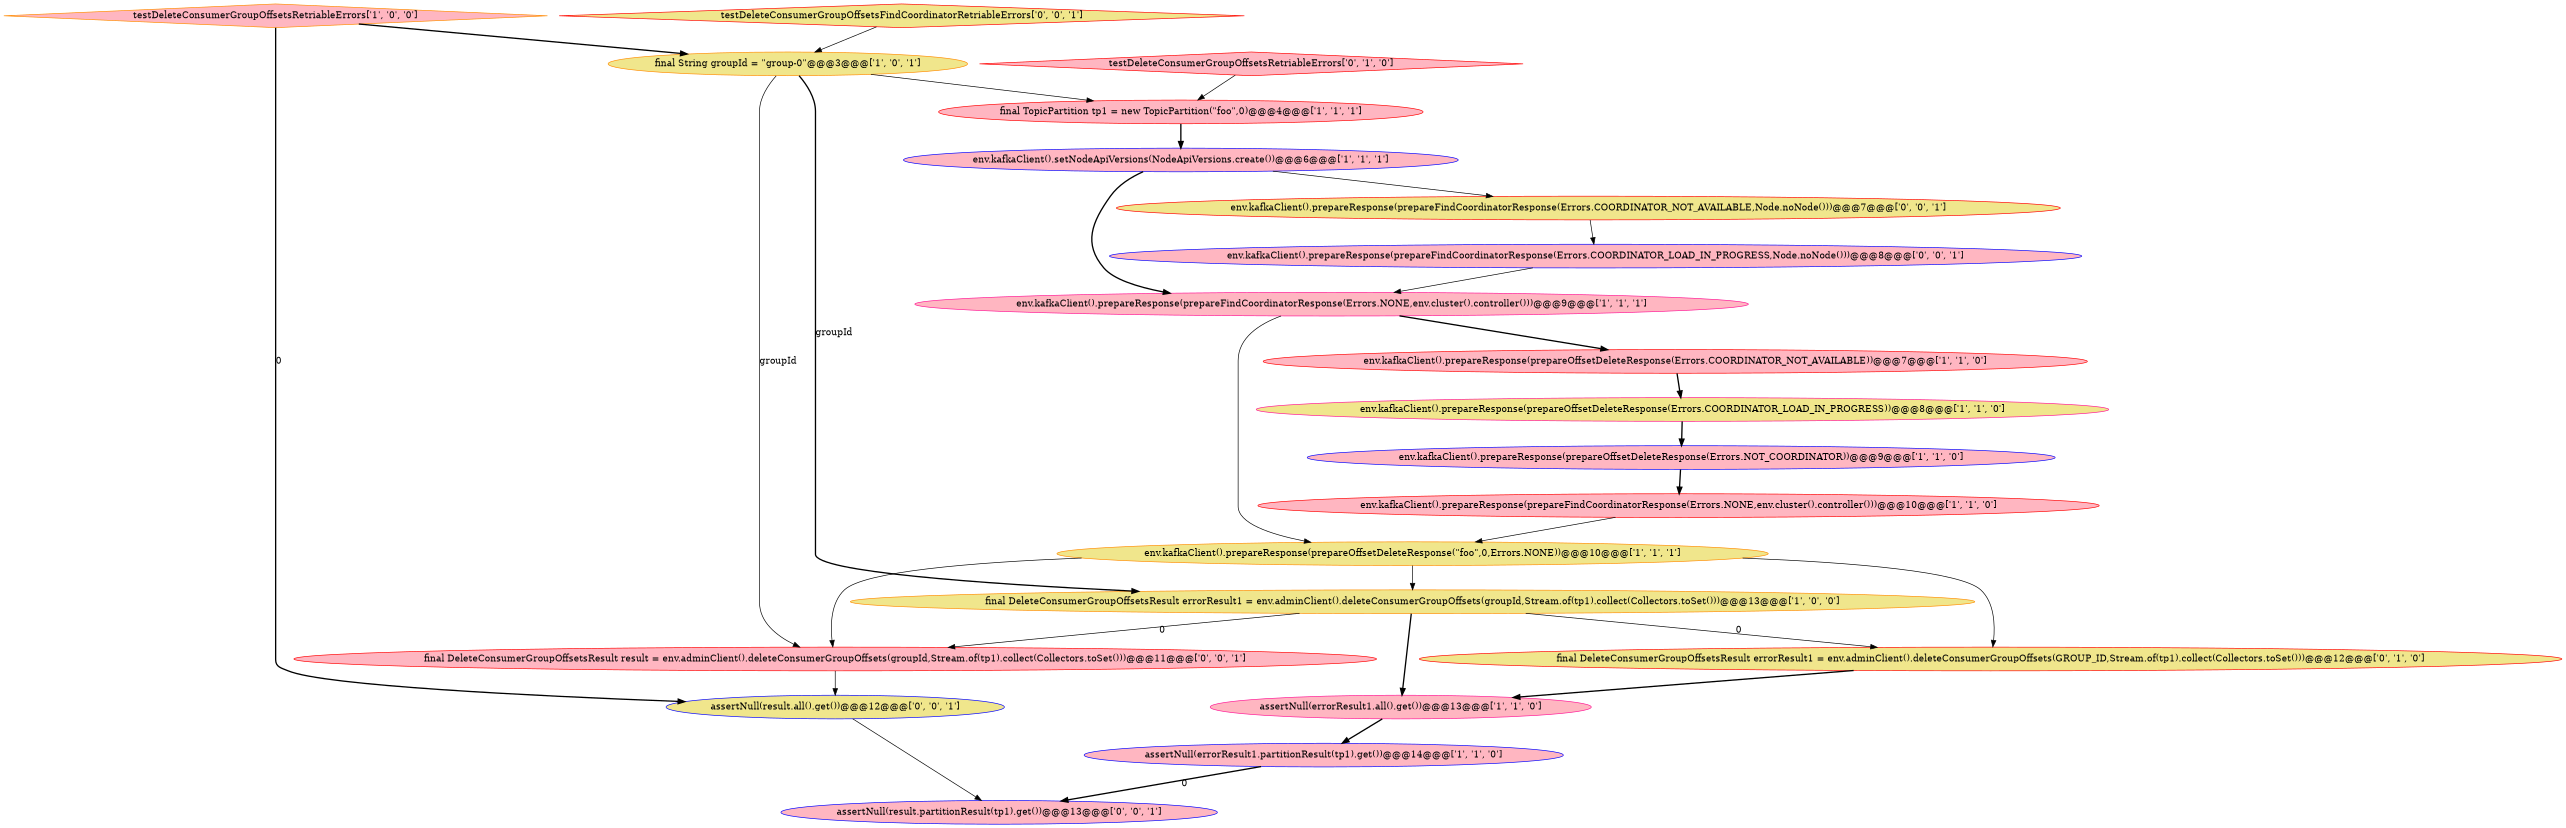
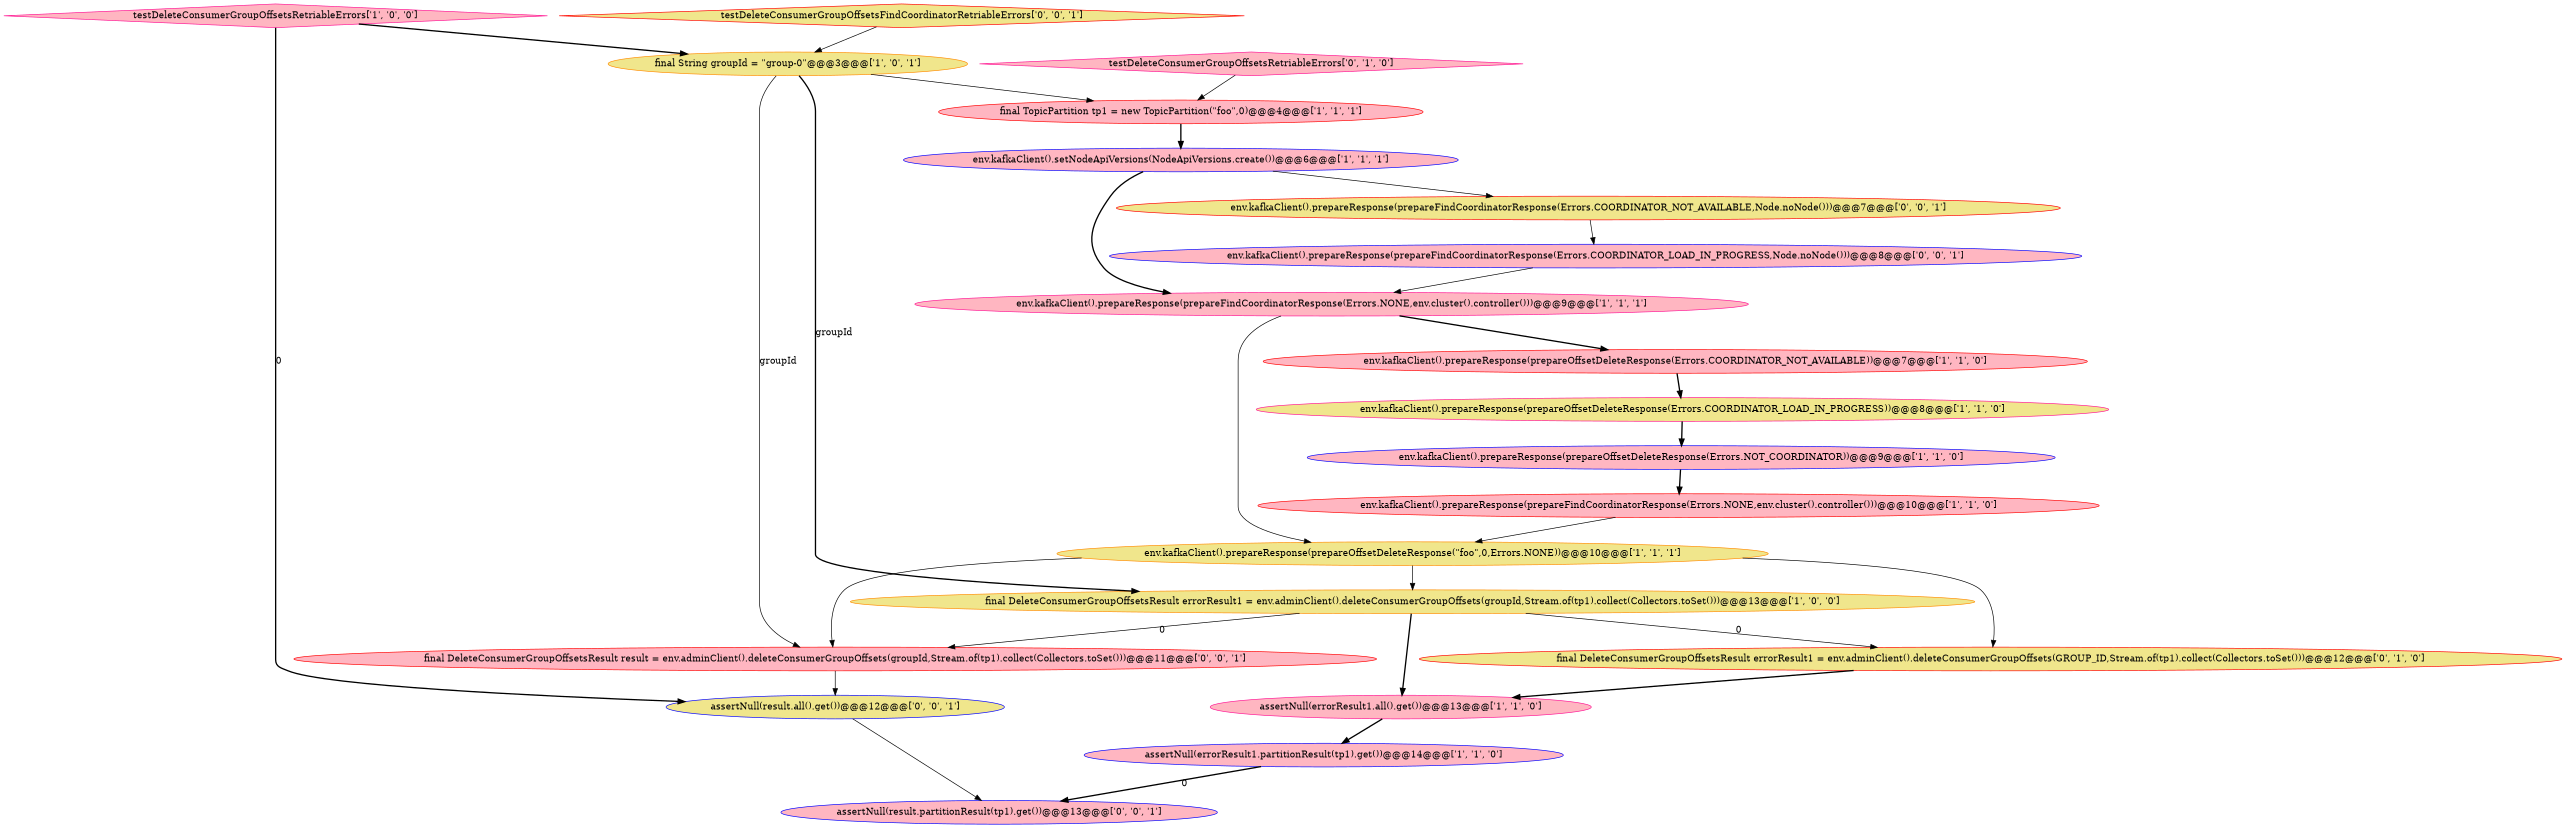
node "testDeleteConsumerGroupOffsetsRetriableErrors['1', '0', '0']": color darkorange -> deeppink
node "testDeleteConsumerGroupOffsetsRetriableErrors['0', '1', '0']": color red -> deeppink
